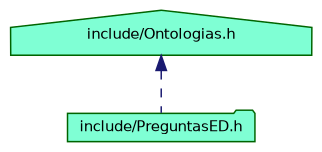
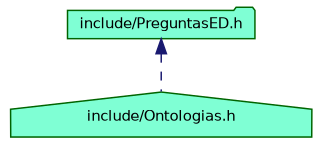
edge "include/PreguntasED.h" -> "include/Ontologias.h": reversed
